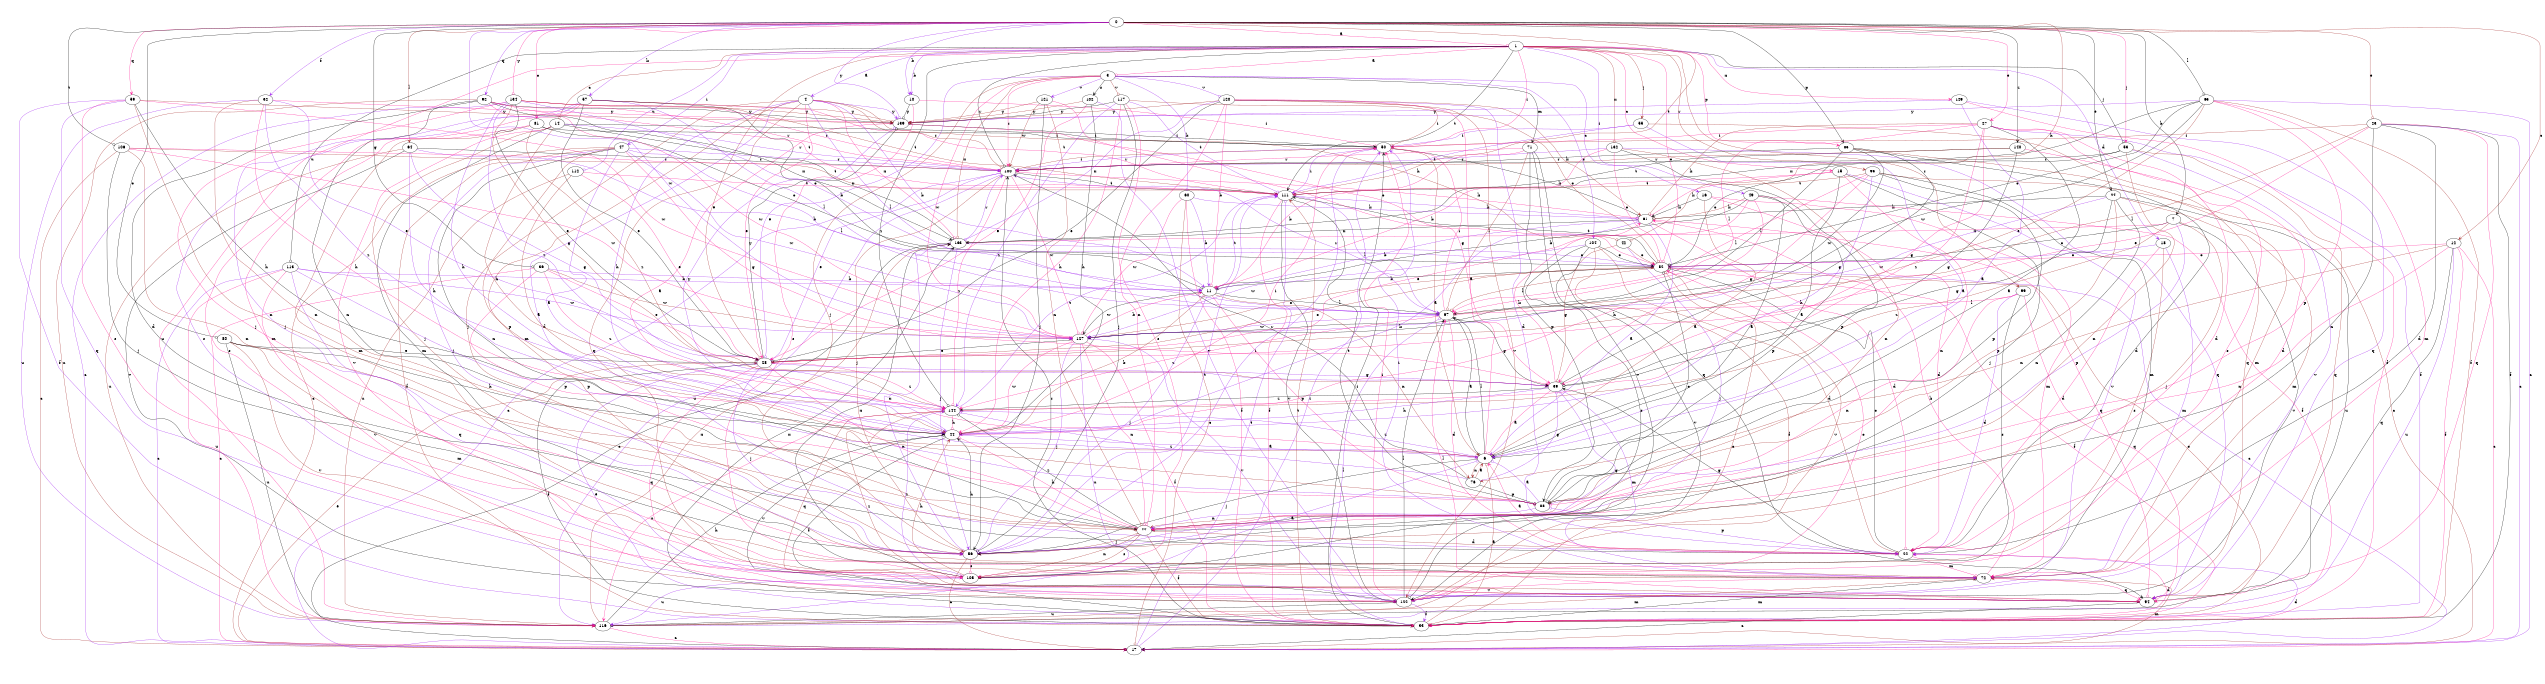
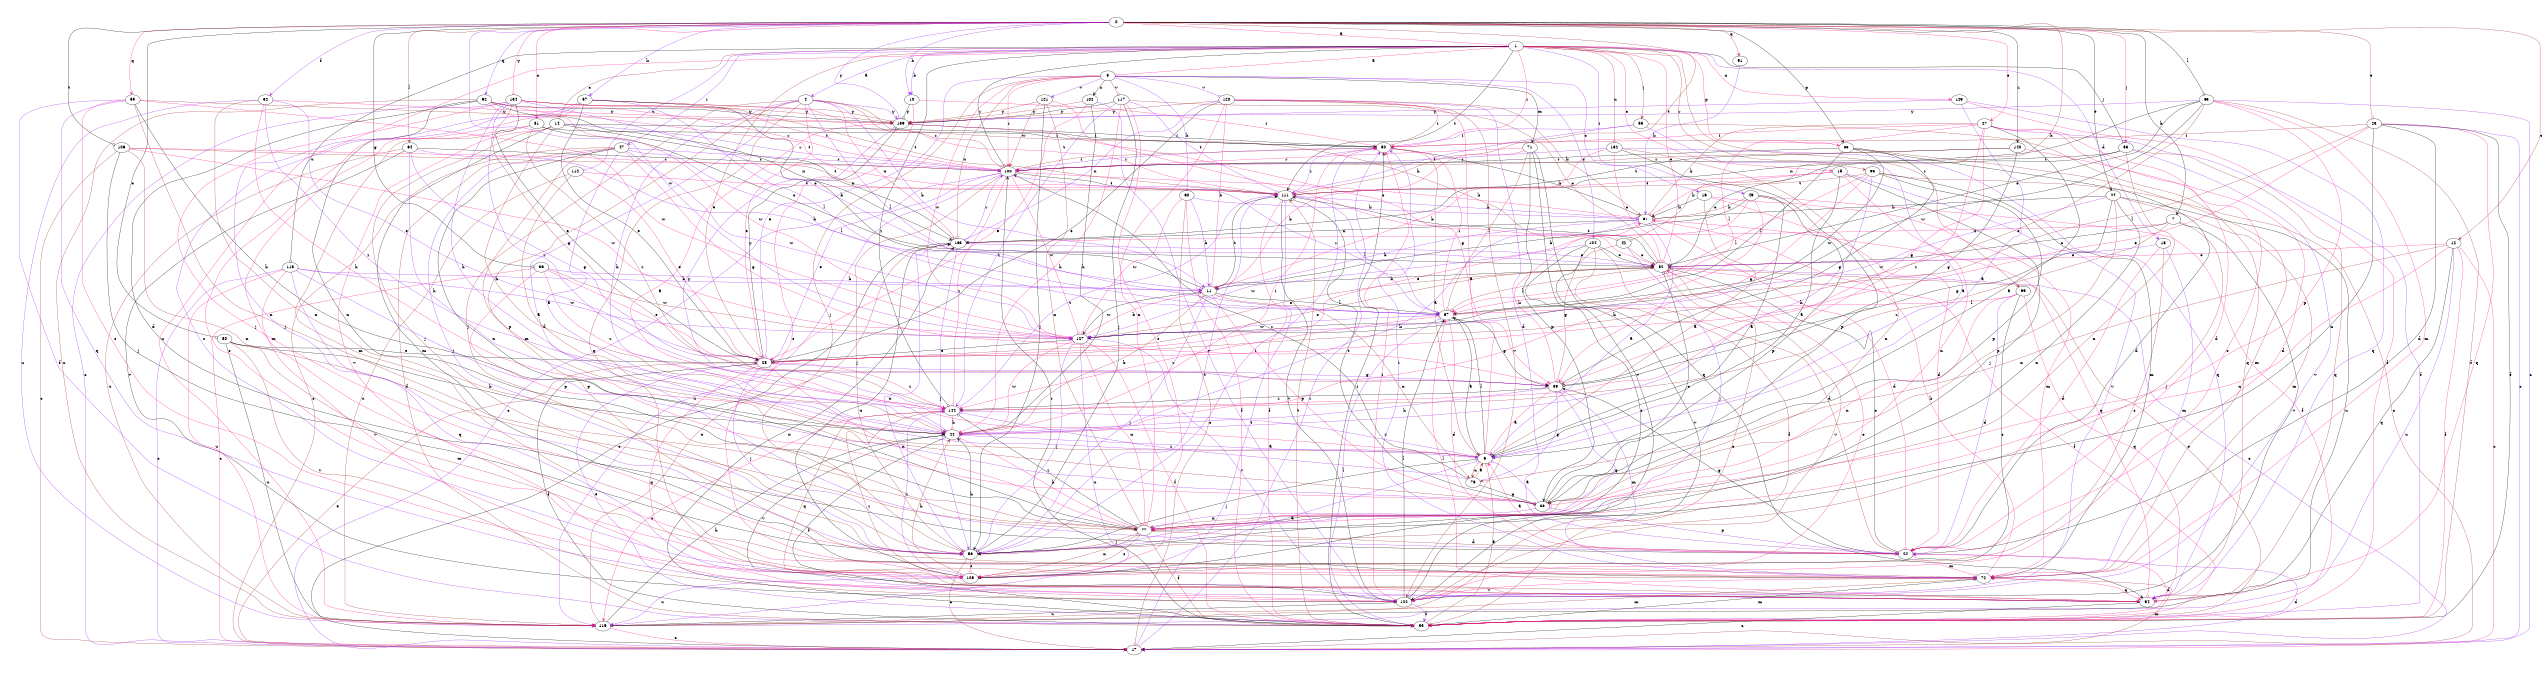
node "91": added
edge "11" -> "111": color purple -> black
edge "7" -> "88": removed, label "p"
